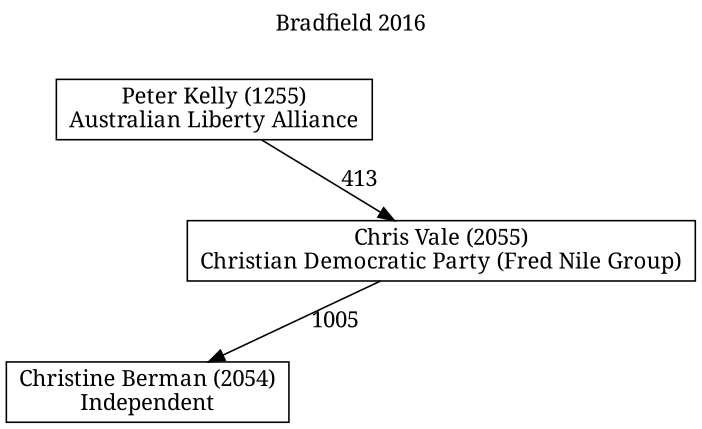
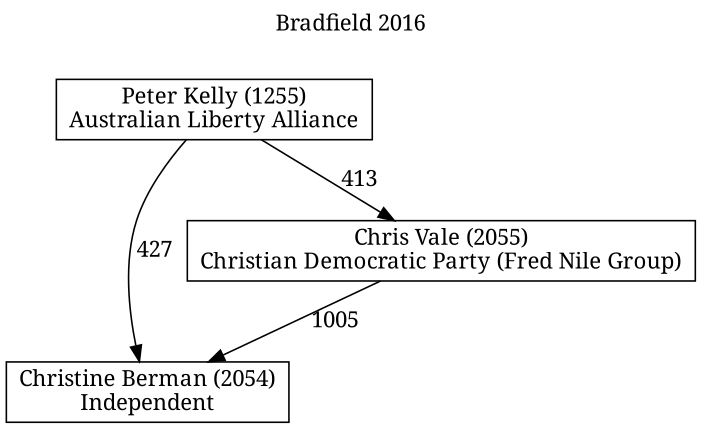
edge "Peter Kelly (1255) Australian Liberty Alliance" -> "Christine Berman (2054) Independent": added, label "427"
